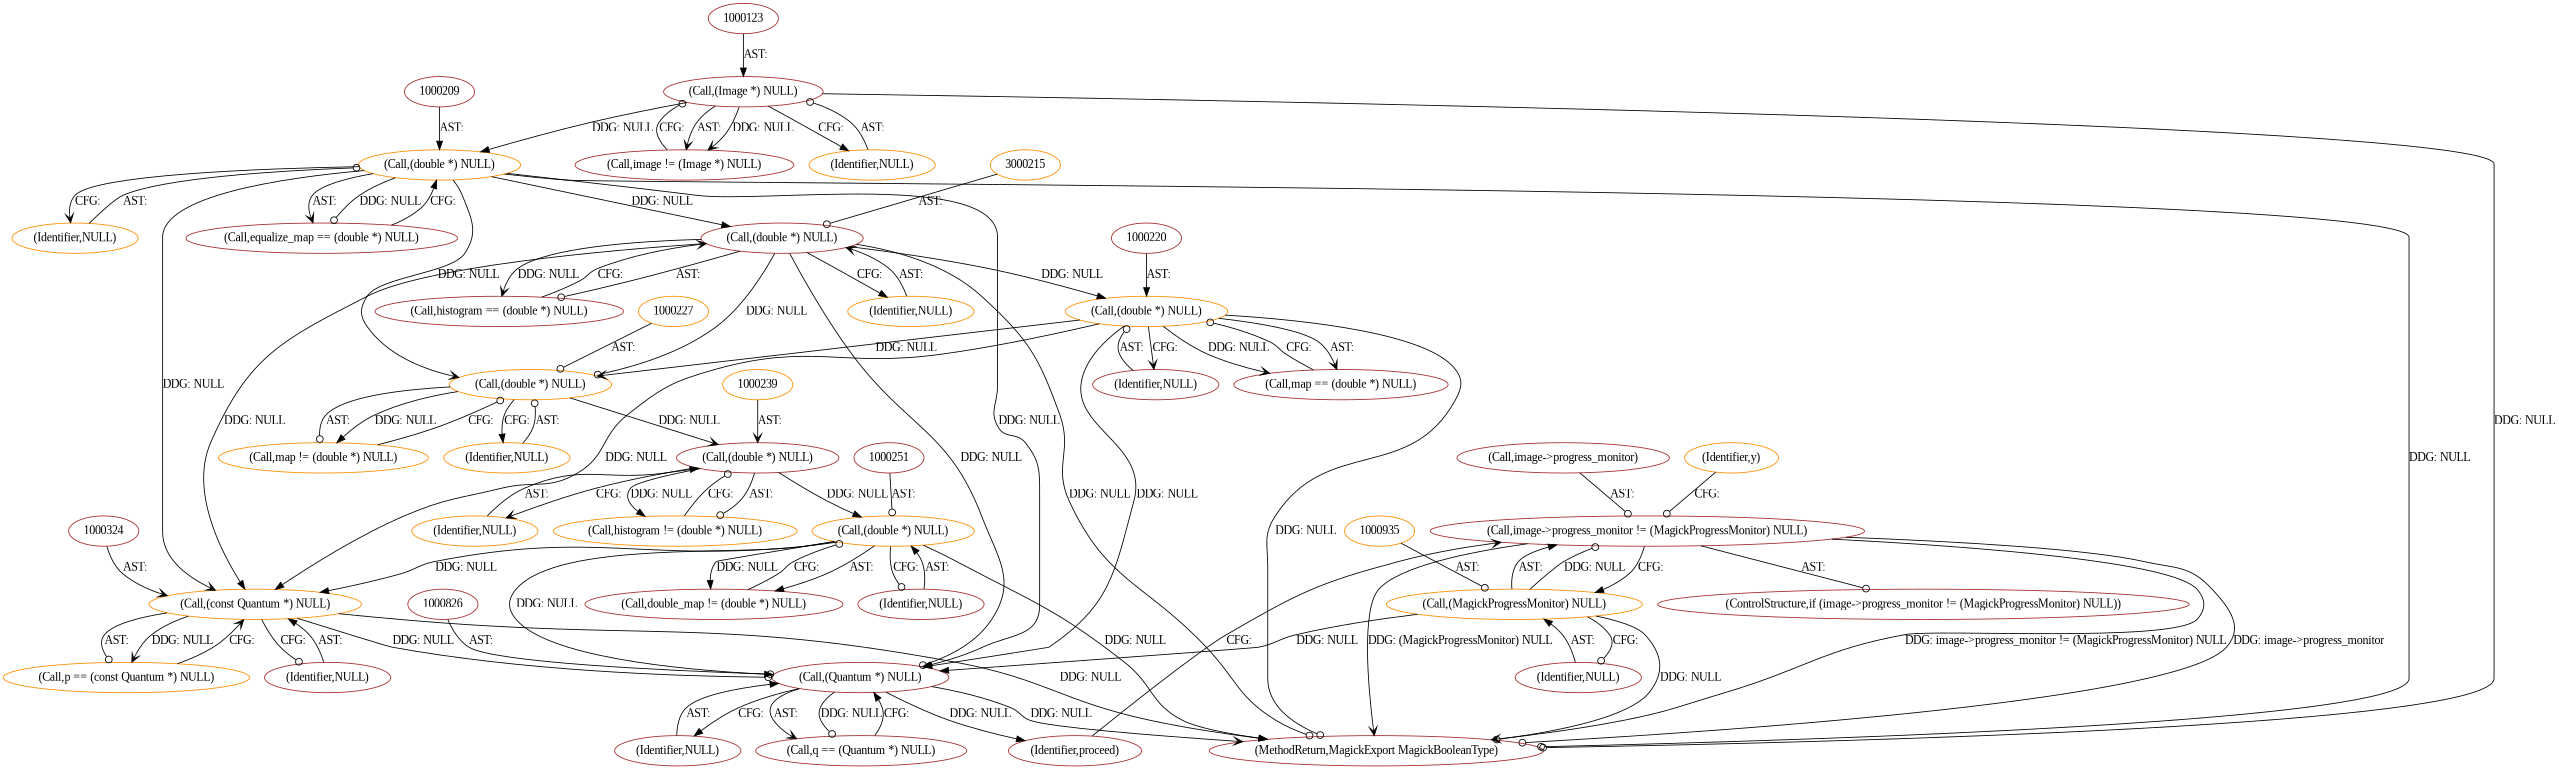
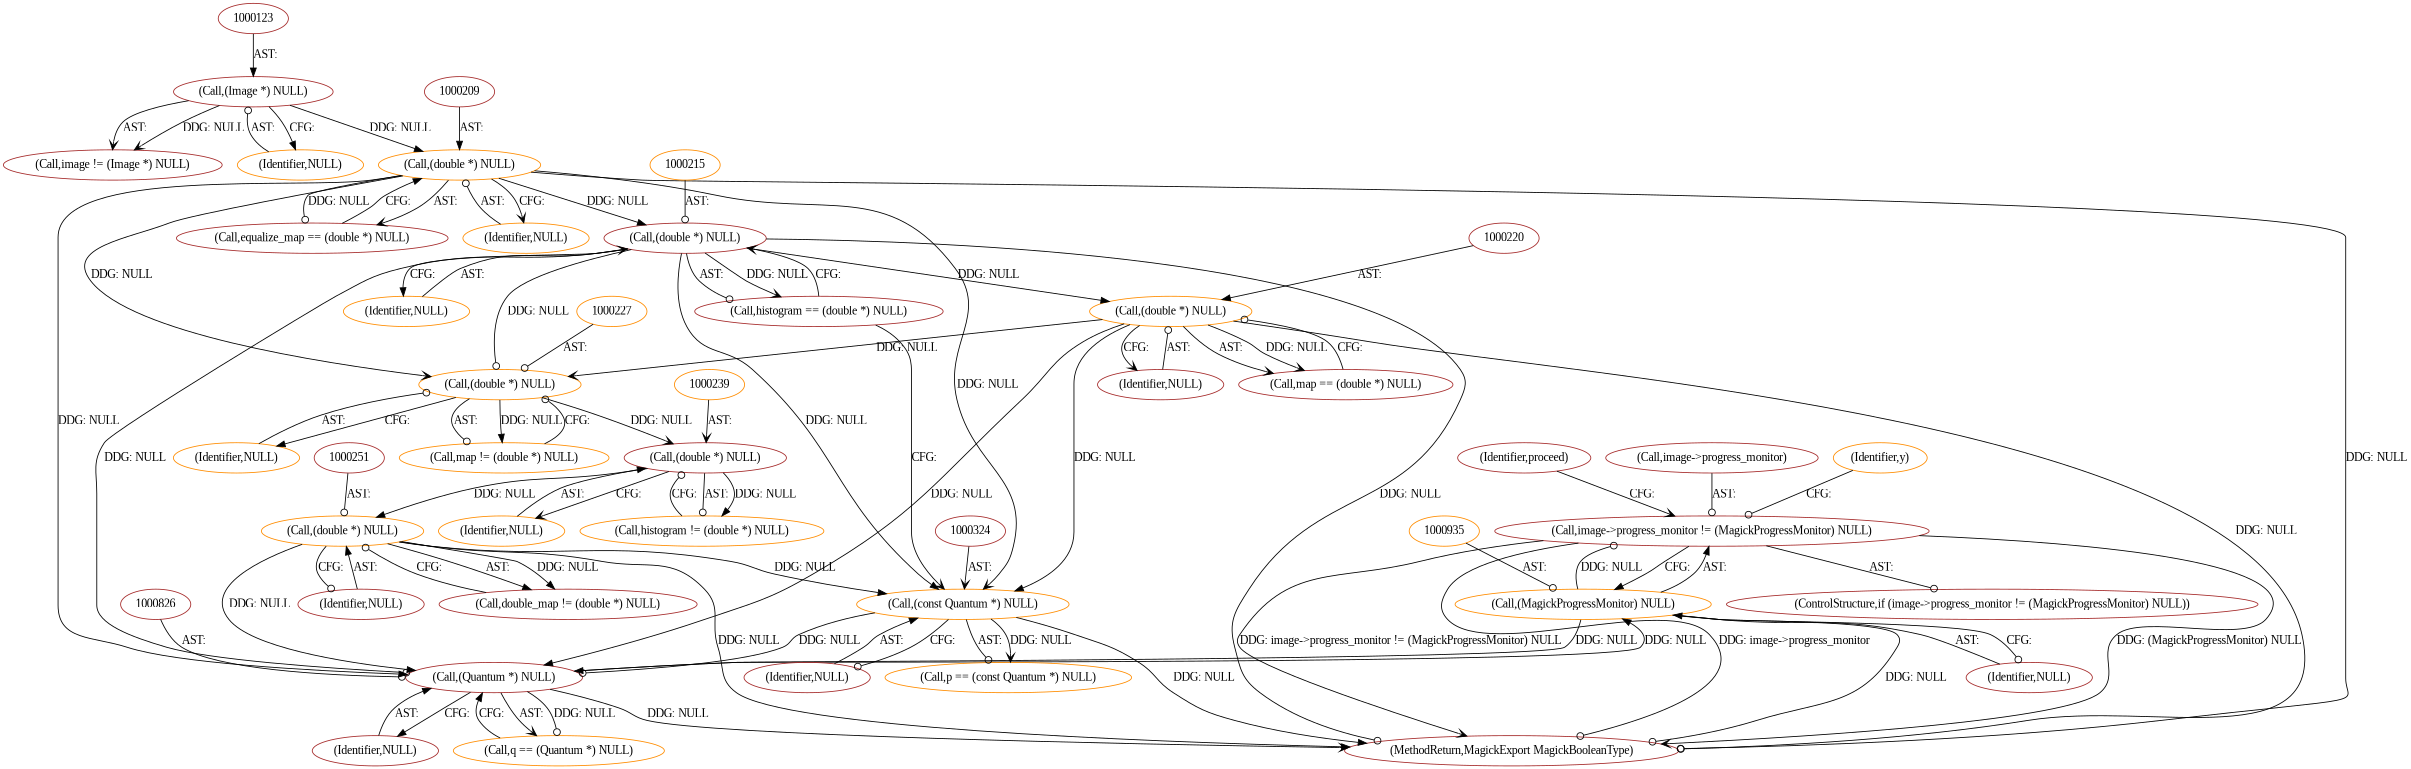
edge "(Call,image != (Image *) NULL)" -> "(Call,(Image *) NULL)": removed, label "CFG:"
edge "(Call,(Image *) NULL)" -> "(MethodReturn,MagickExport MagickBooleanType)": removed, label "DDG: NULL"
node "3000215": label "3000215" -> "1000215"
edge "(Call,p == (const Quantum *) NULL)" -> "(Call,(const Quantum *) NULL)": now "(Call,histogram == (double *) NULL)" -> "(Call,(const Quantum *) NULL)"
edge "(Call,(Quantum *) NULL)" -> "(Identifier,proceed)": now "(Call,(Quantum *) NULL)" -> "(Call,(MagickProgressMonitor) NULL)"
node "(Call,q == (Quantum *) NULL)": color brown -> darkorange
